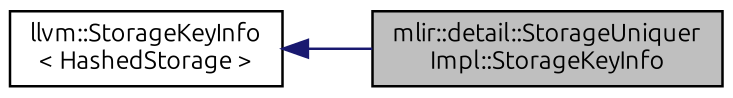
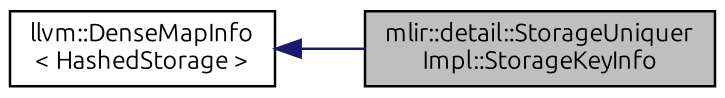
node "llvm::StorageKeyInfo < HashedStorage >": label "llvm::StorageKeyInfo < HashedStorage >" -> "llvm::DenseMapInfo < HashedStorage >"
